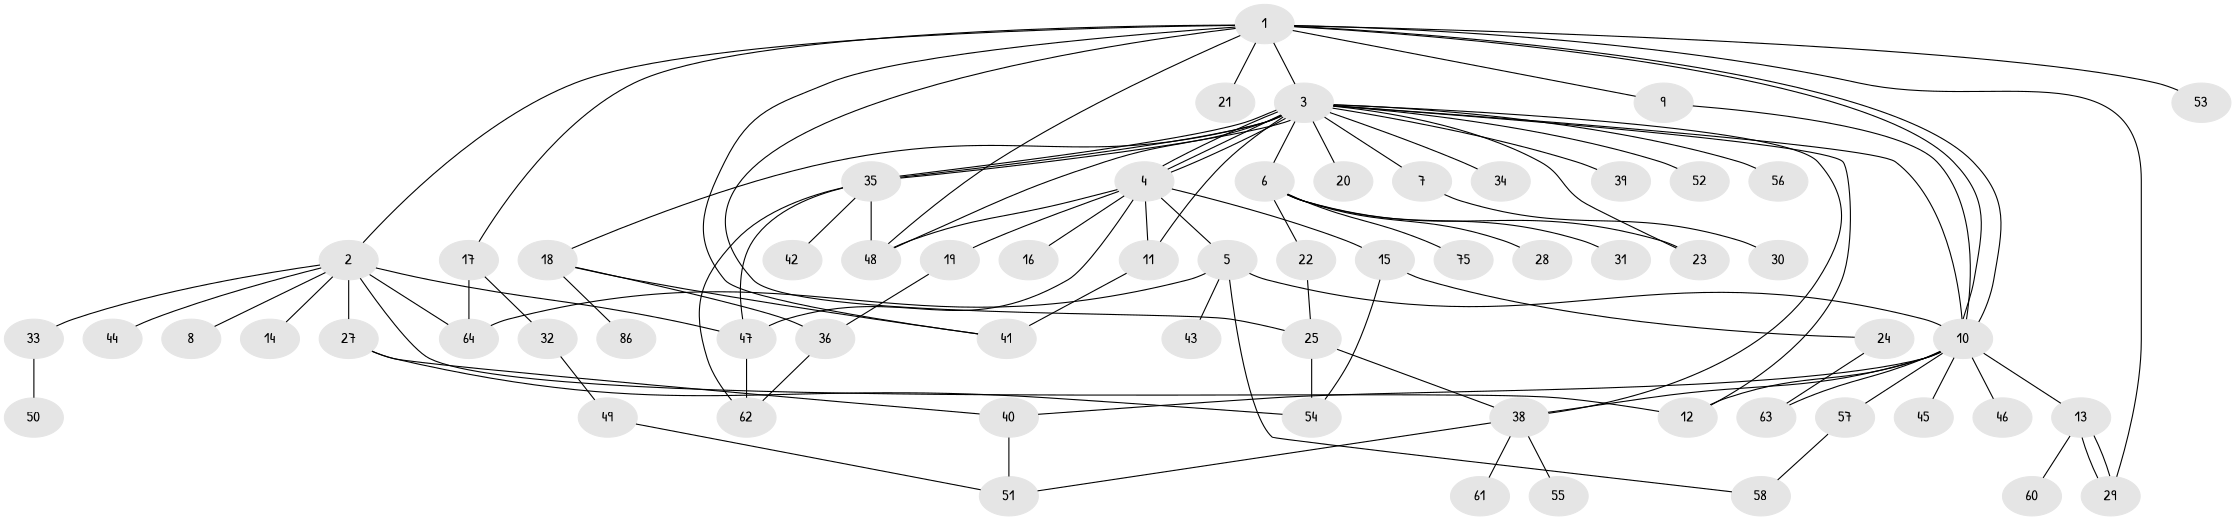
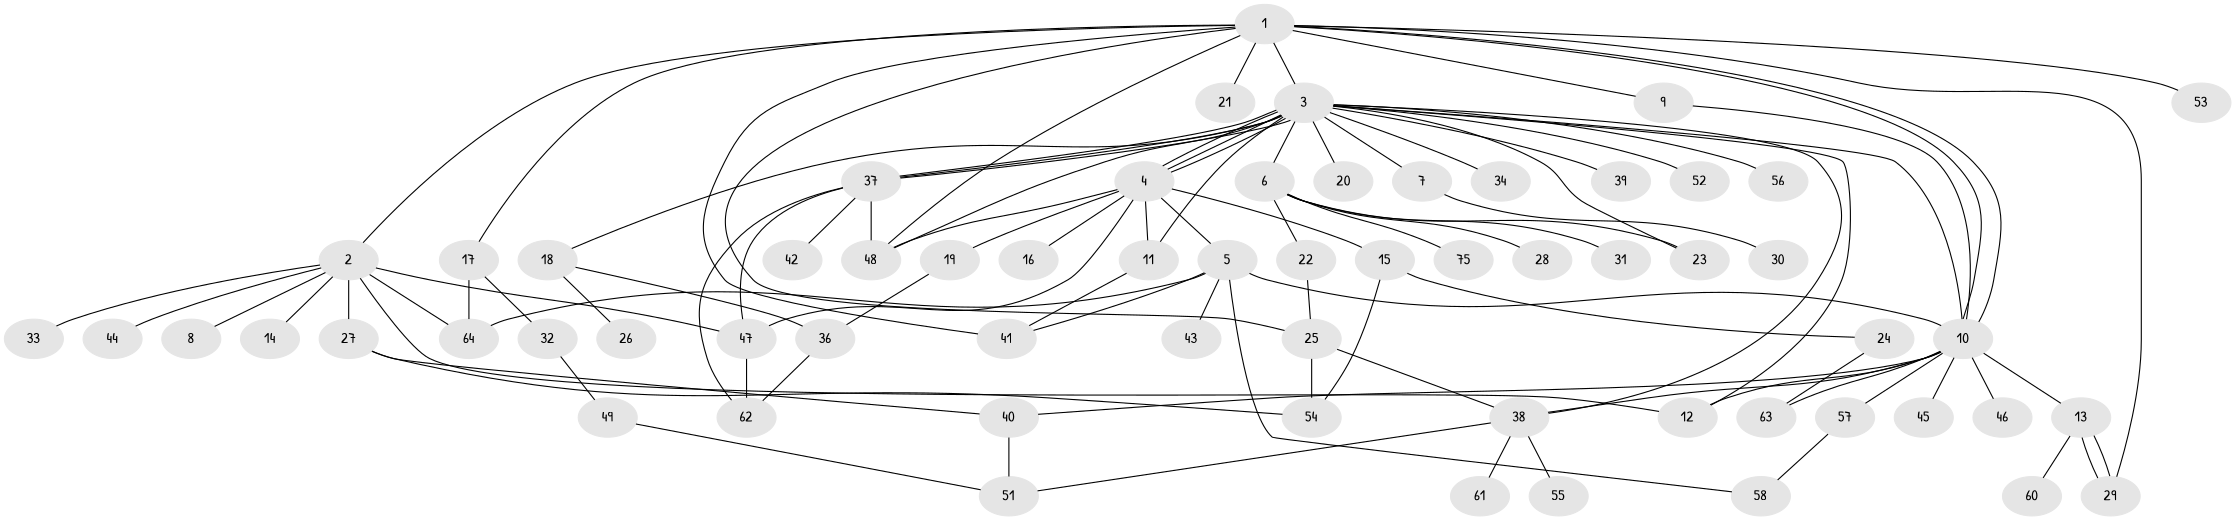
node "35": label "35" -> "37"
edge "18" -- "41": now "5" -- "41"
node "86": label "86" -> "26"
node "50": removed
